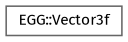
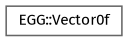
node "EGG::Vector3f": label "EGG::Vector3f" -> "EGG::Vector0f"
